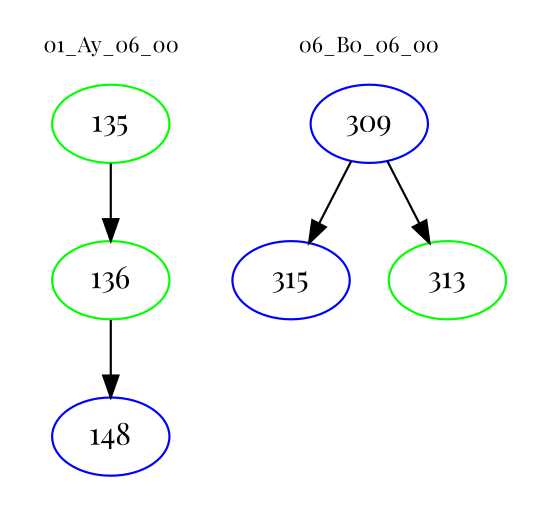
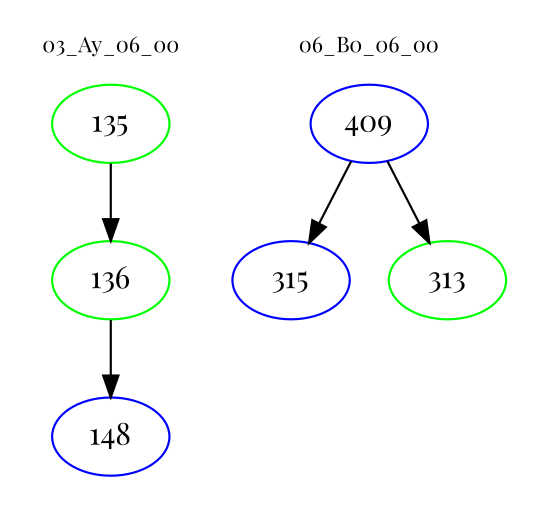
cluster "01_Ay_06_00": label "01_Ay_06_00" -> "03_Ay_06_00"
node "309": label "309" -> "409"
